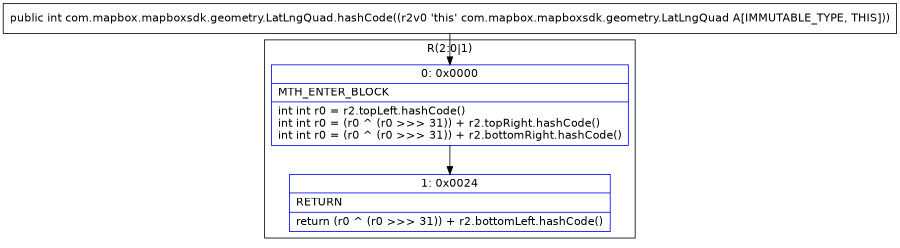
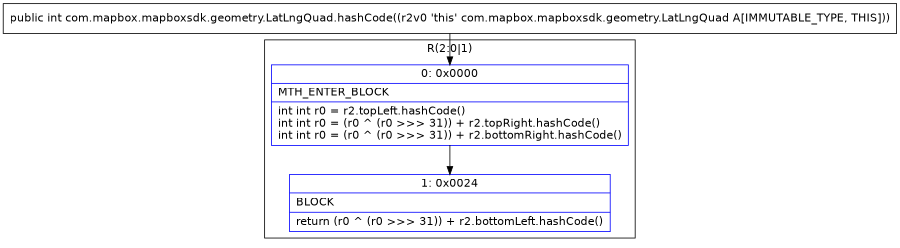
node "1: 0x0024": text "RETURN" -> "BLOCK"
